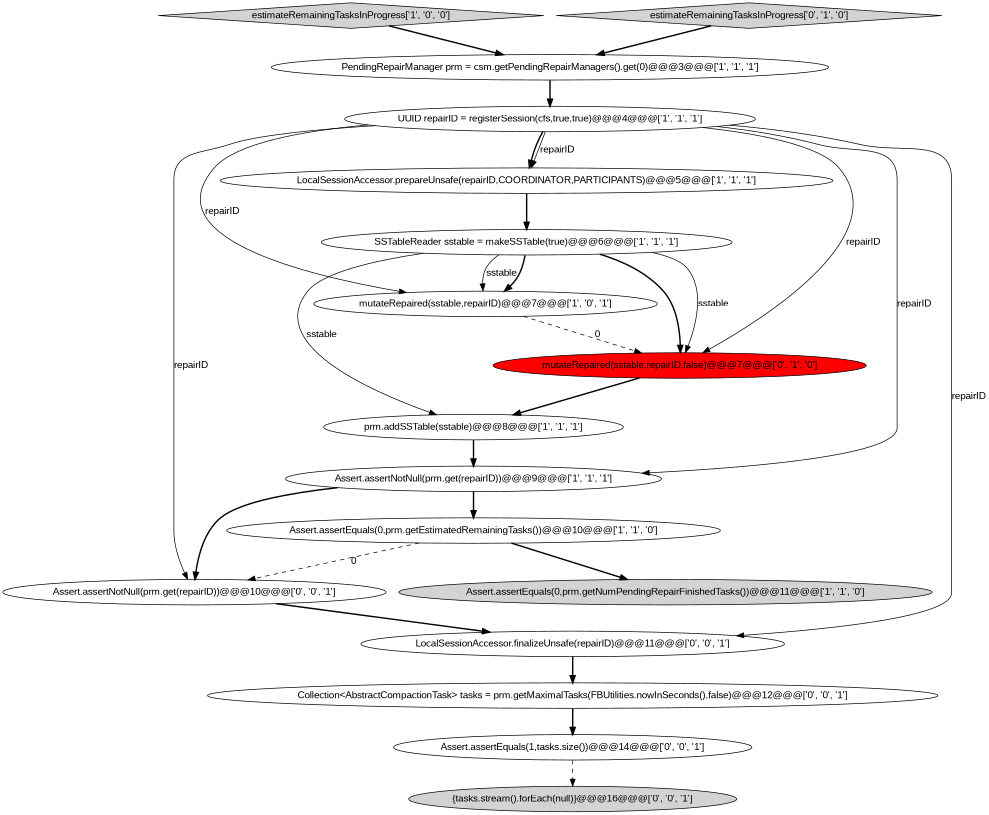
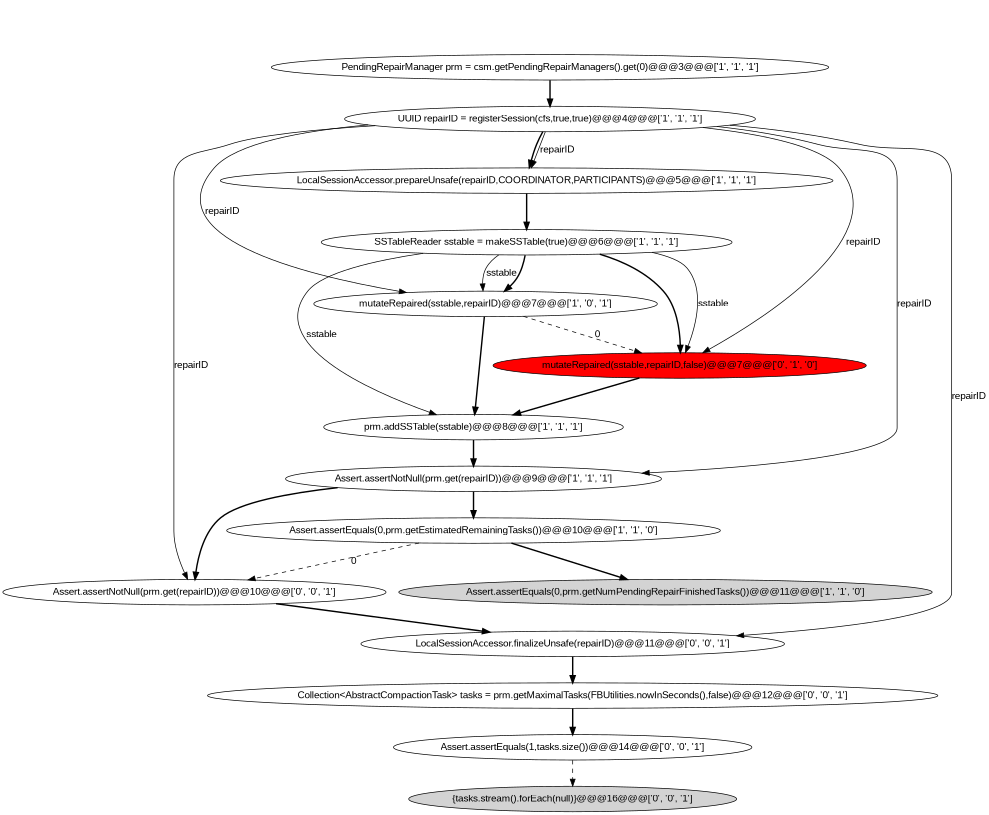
node "estimateRemainingTasksInProgress['1', '0', '0']": removed
node "estimateRemainingTasksInProgress['0', '1', '0']": removed
edge "mutateRepaired(sstable,repairID)@@@7@@@['1', '0', '1']" -> "prm.addSSTable(sstable)@@@8@@@['1', '1', '1']": added
